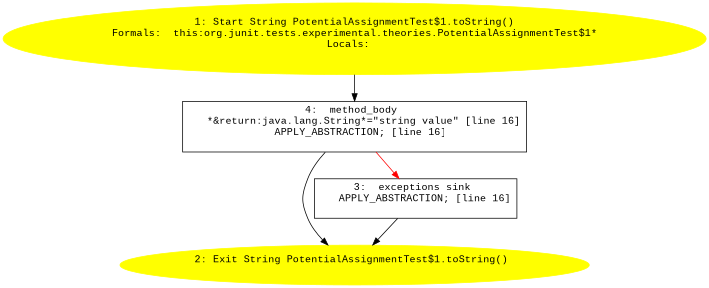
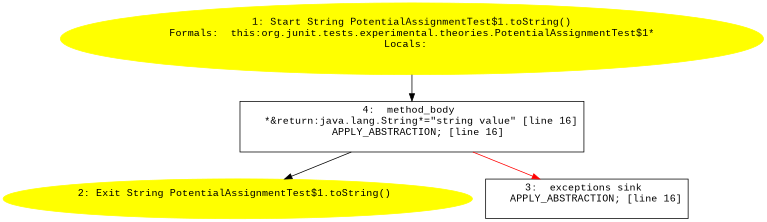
edge "3:  exceptions sink APPLY_ABSTRACTION; [line 16]" -> "2: Exit String PotentialAssignmentTest$1.toString()": removed
